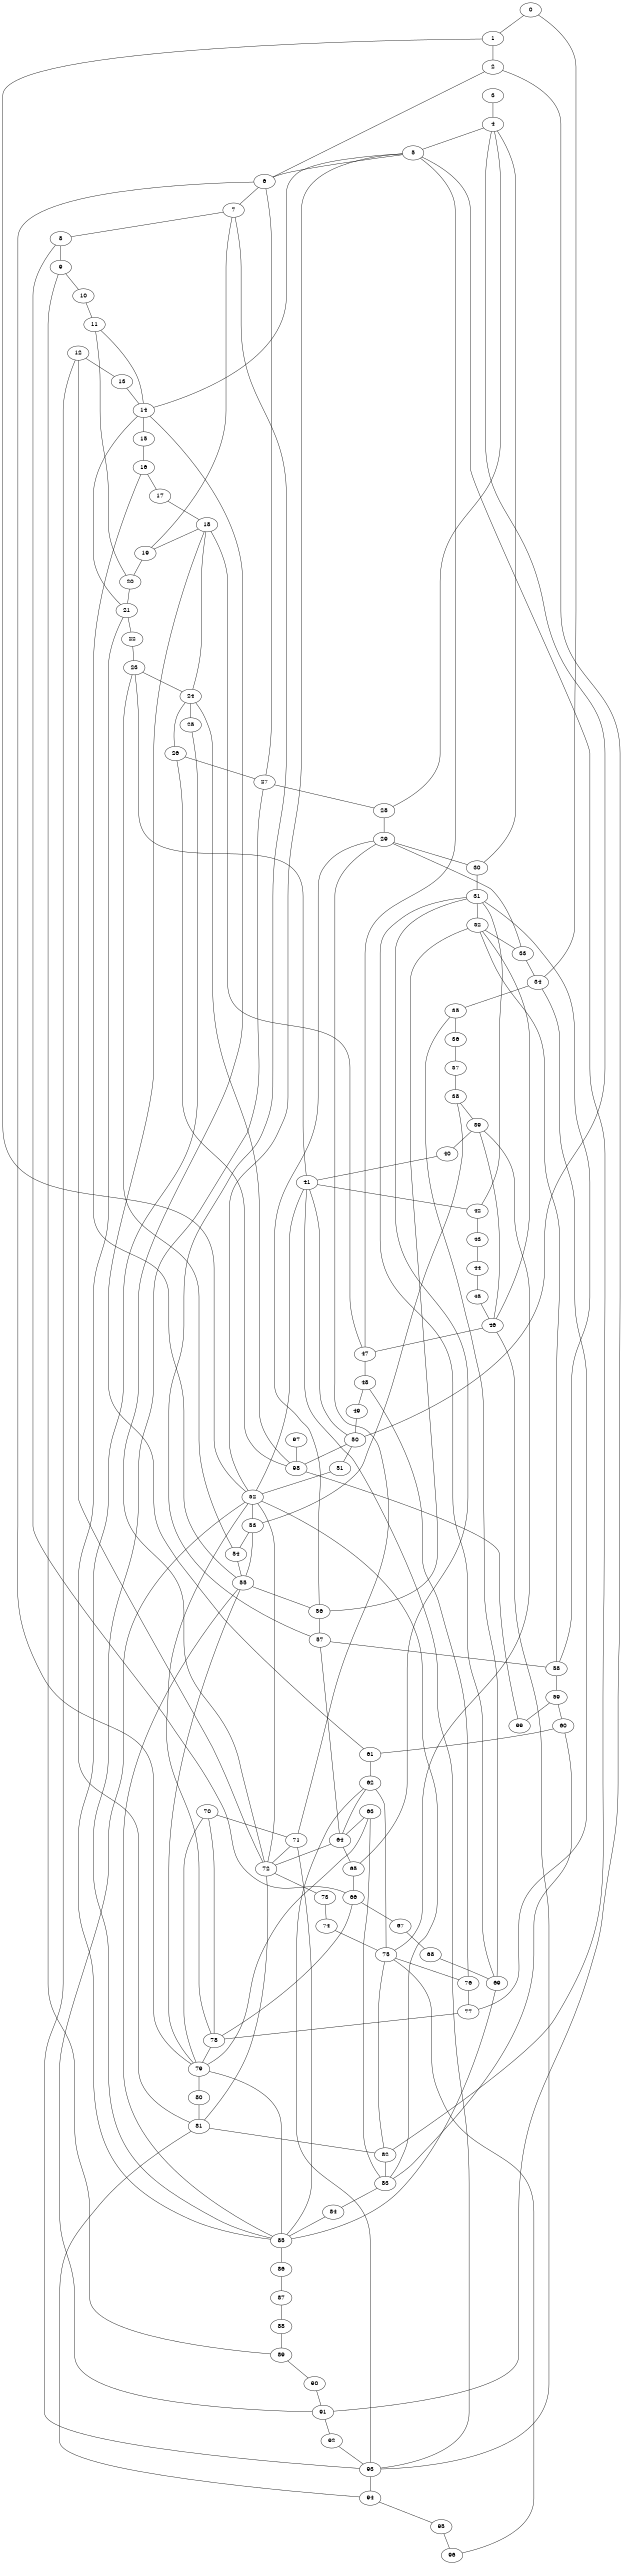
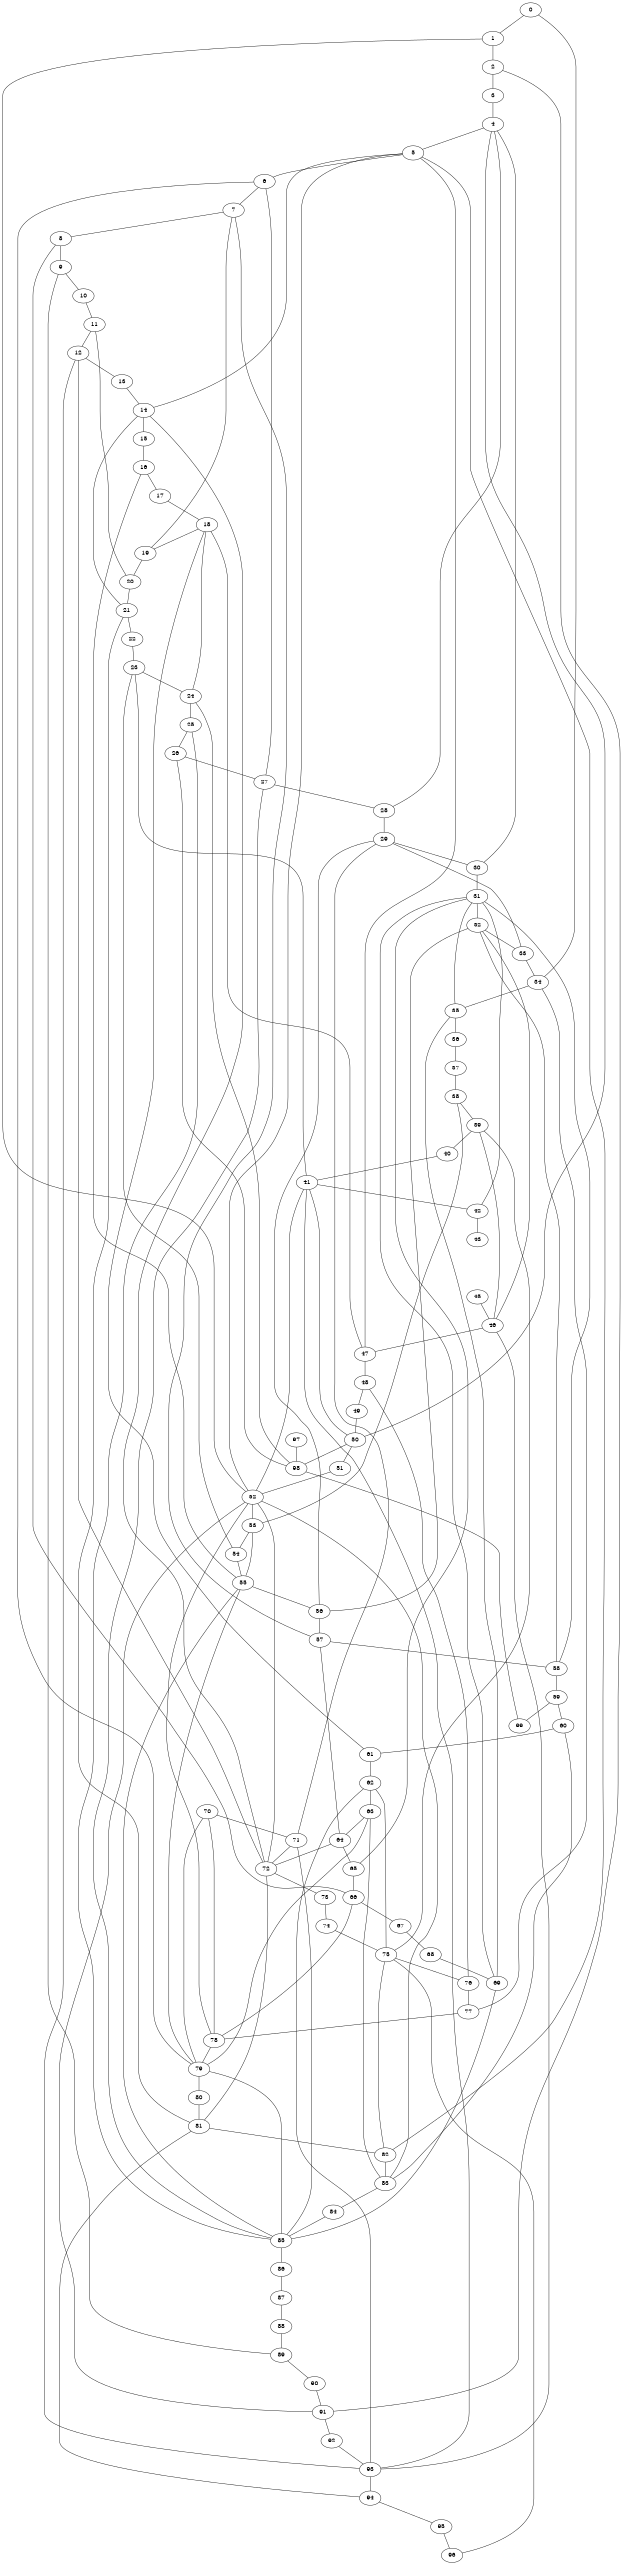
edge "2" -- "6": now "2" -- "3"
edge "11" -- "14": now "11" -- "12"
edge "24" -- "26": now "25" -- "26"
edge "31" -- "35": added
node "44": removed
edge "62" -- "64": now "62" -- "63"
